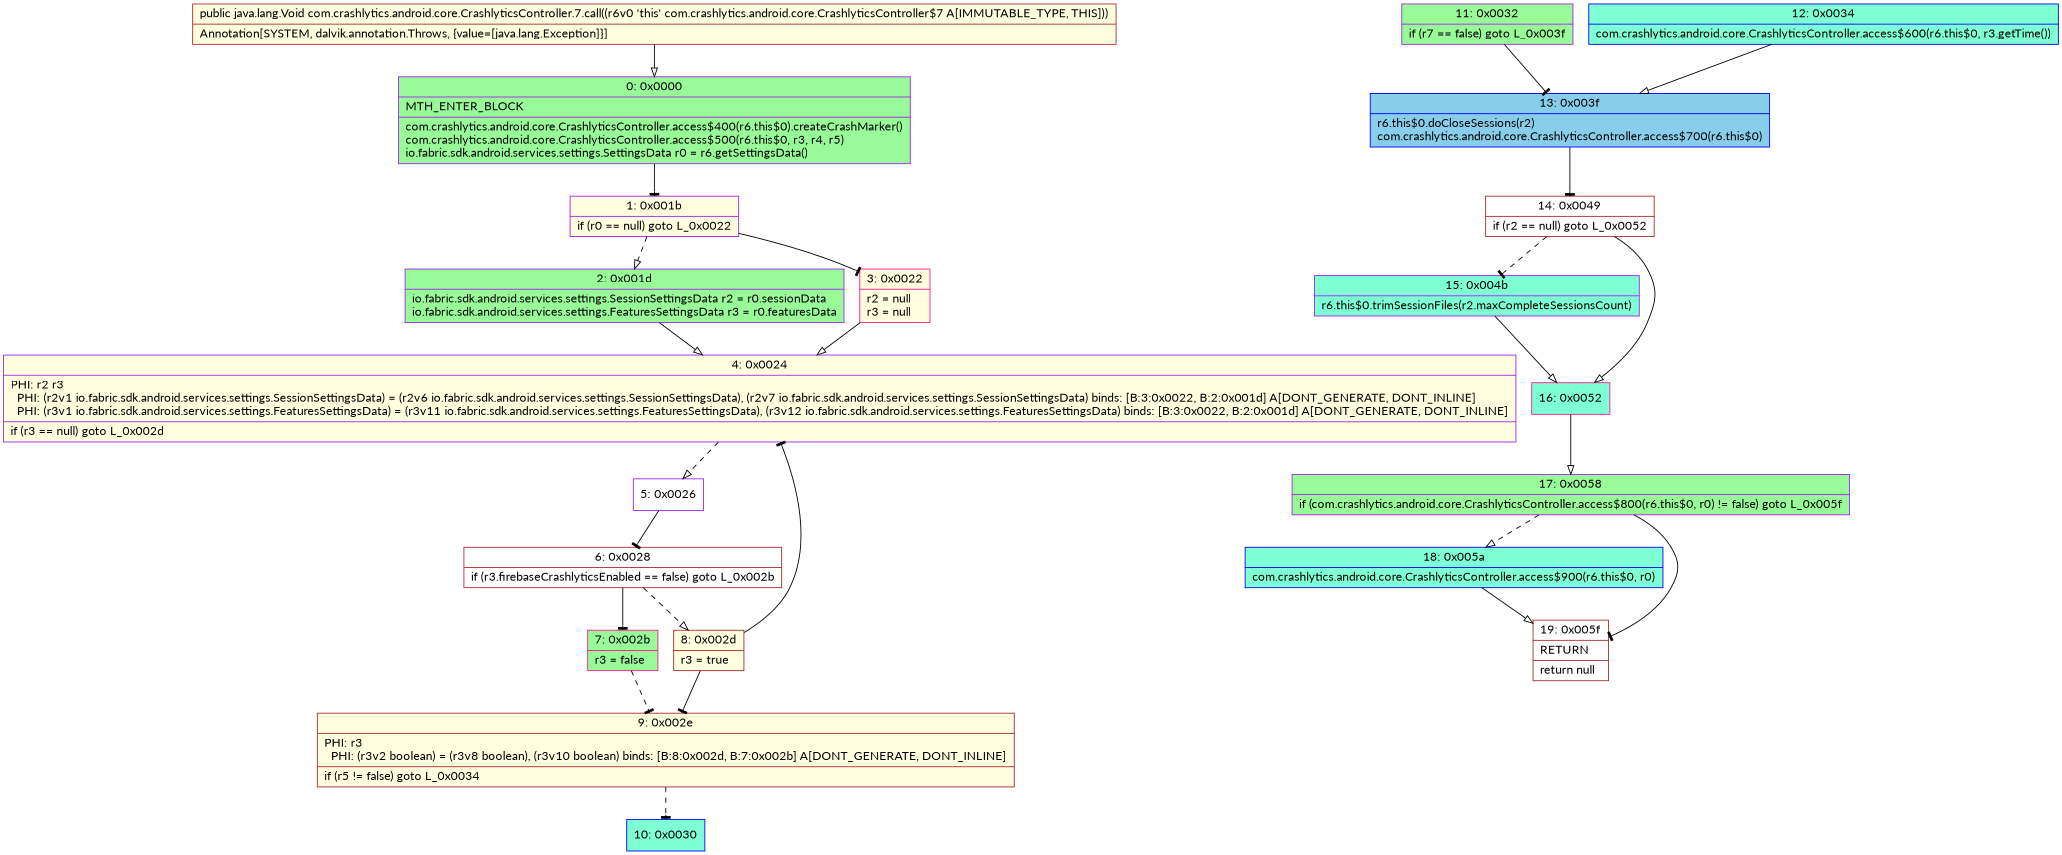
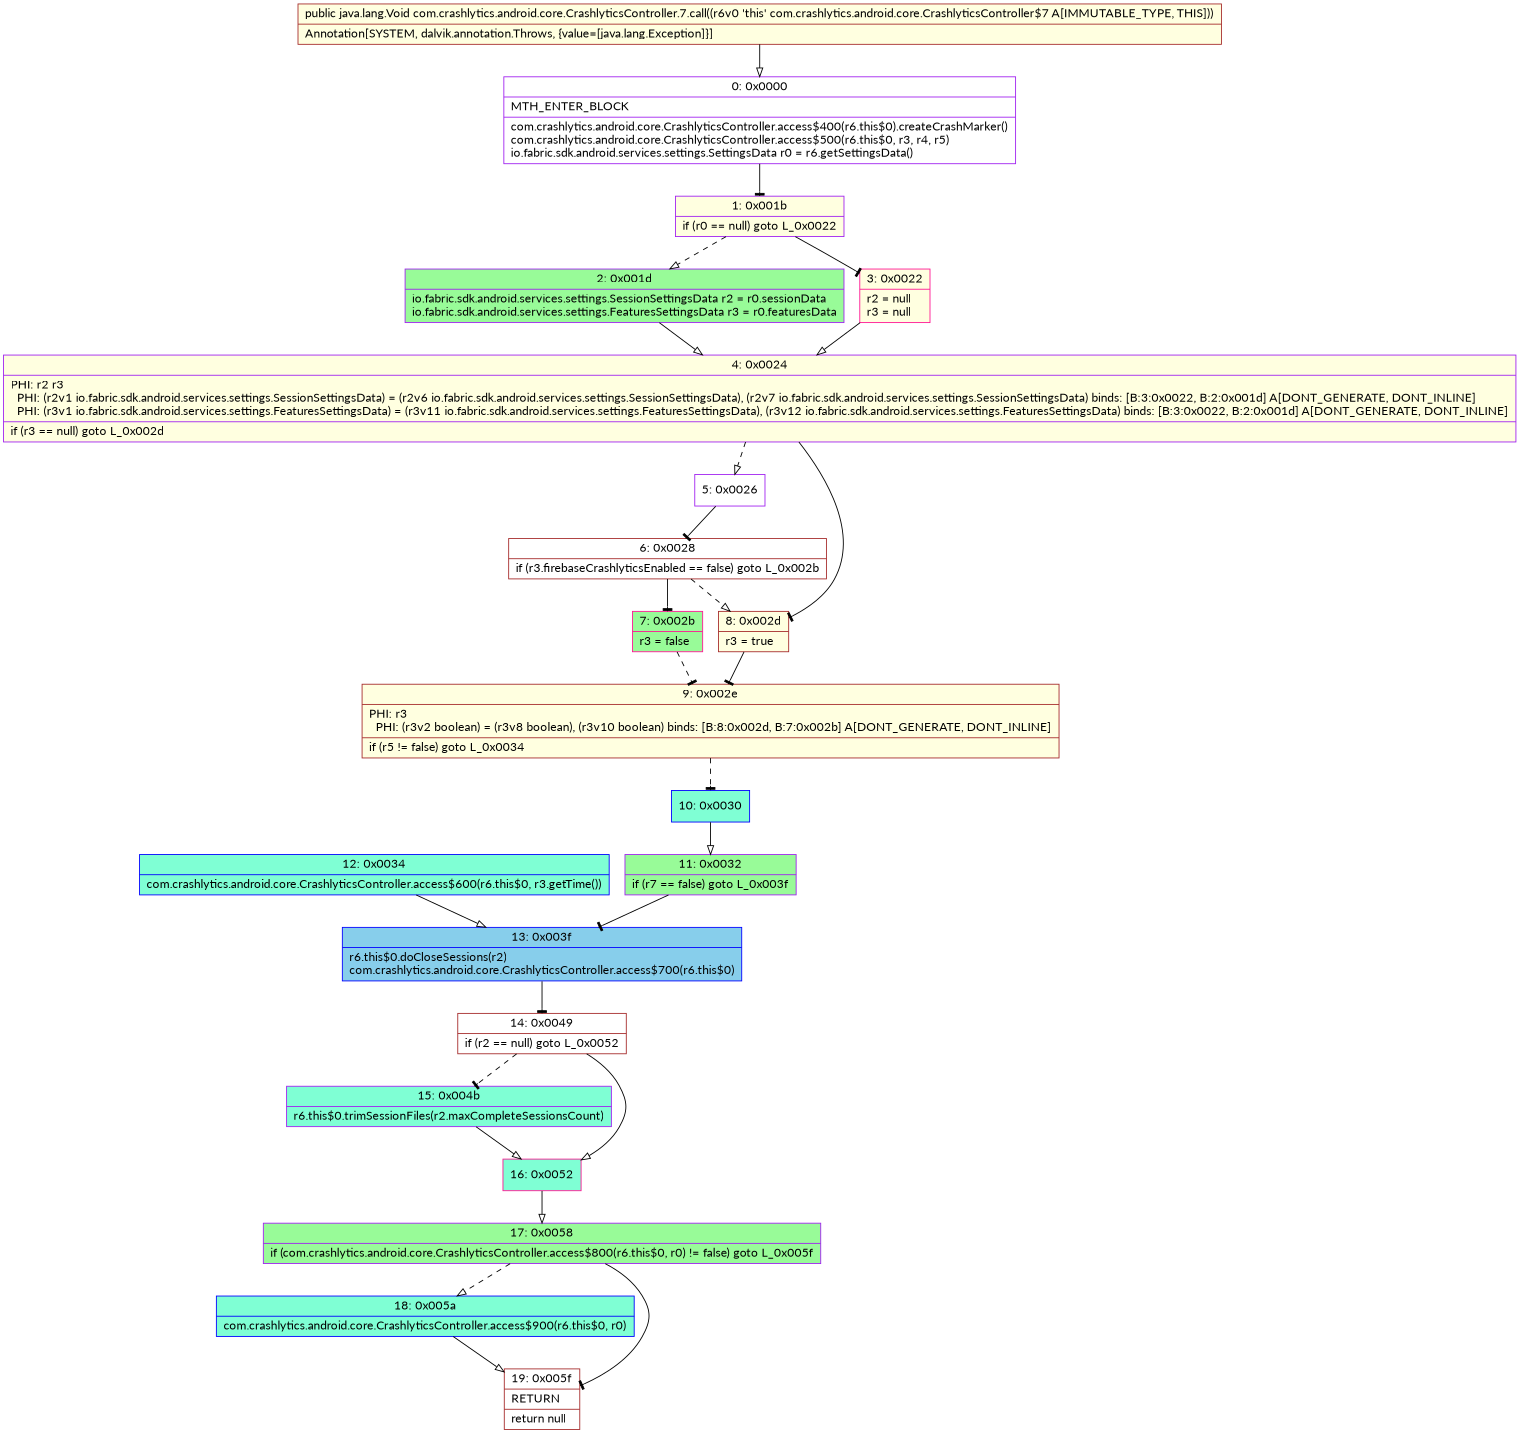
node "0: 0x0000": fillcolor palegreen -> white
edge "8: 0x002d" -> "4: 0x0024": reversed
edge "10: 0x0030" -> "11: 0x0032": added
